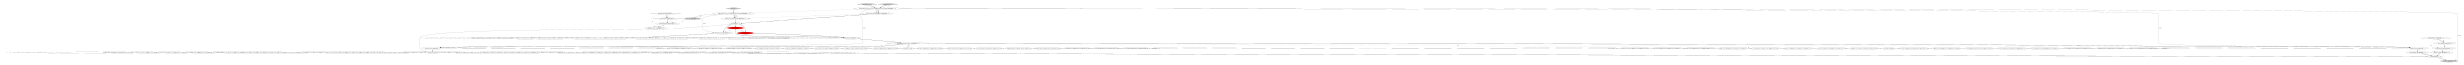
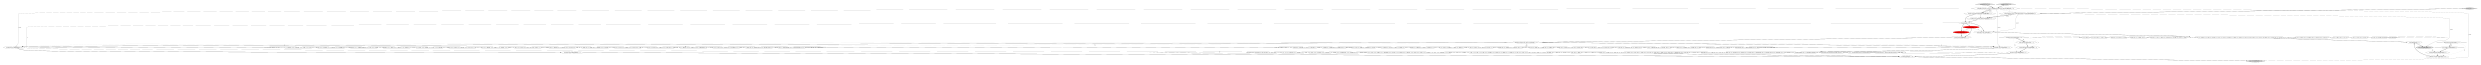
node "{exitRule()}@@@24@@@['0', '0', '1']": added
